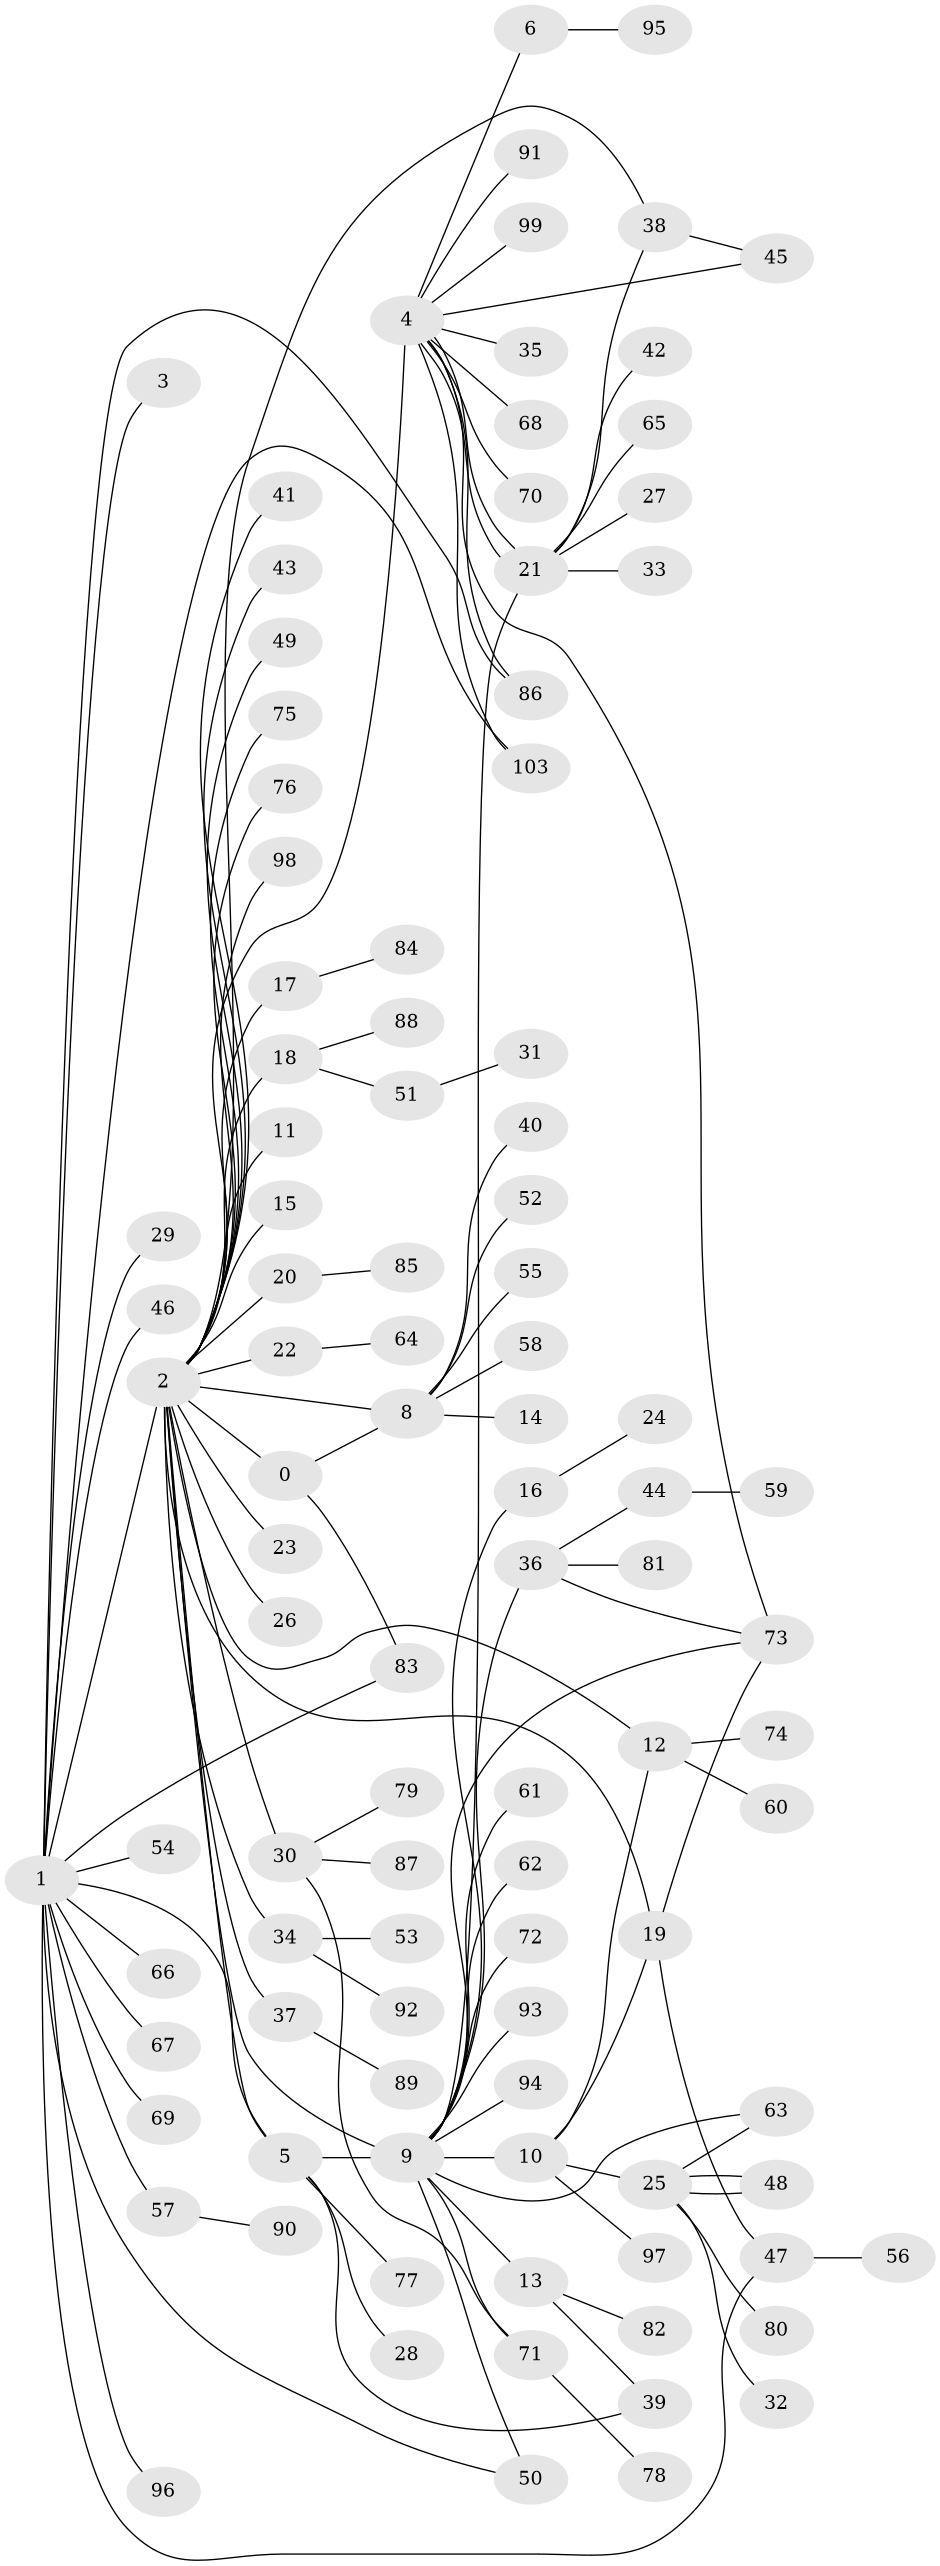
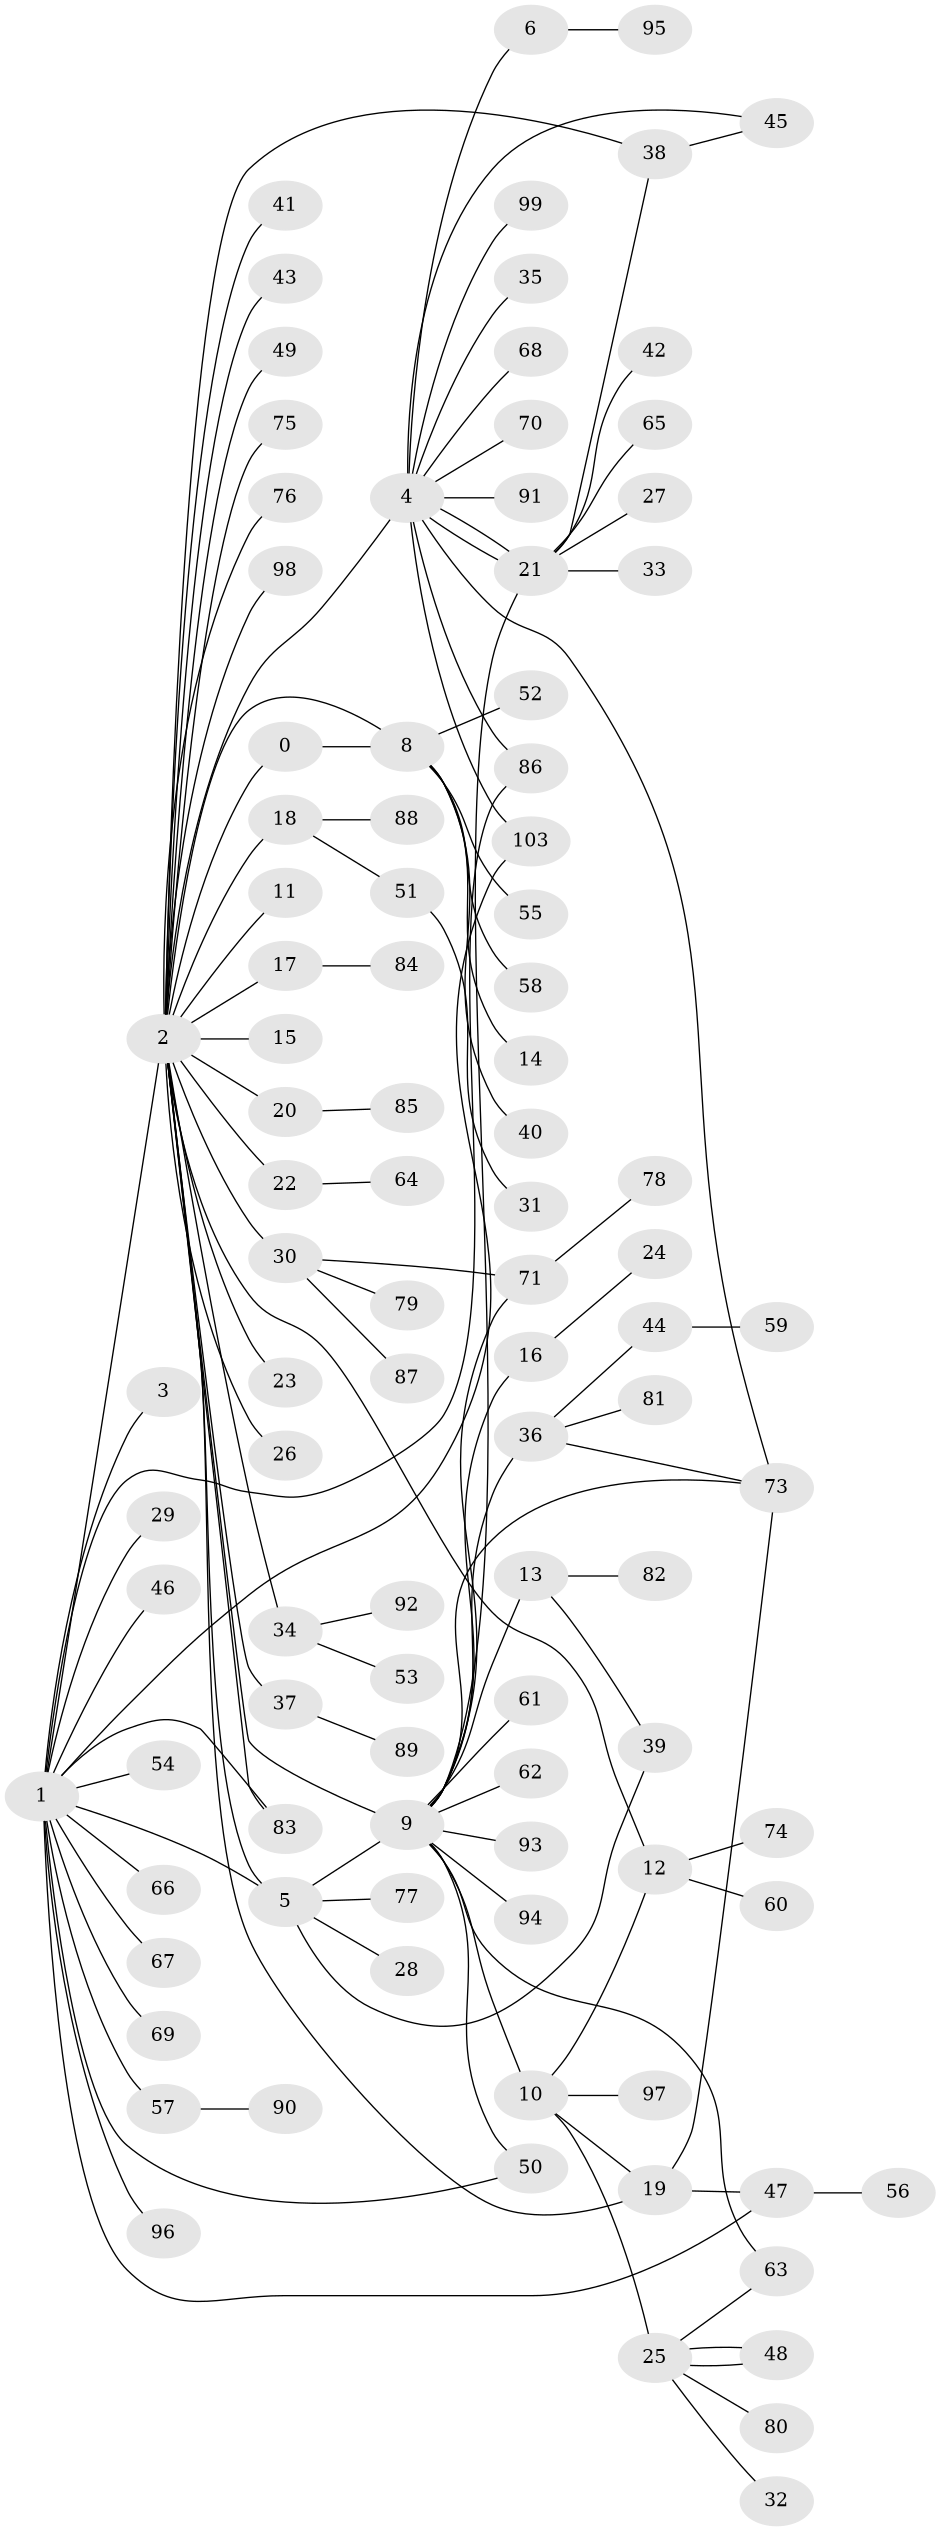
edge "0" -- "83": now "2" -- "83"
node "72": removed
